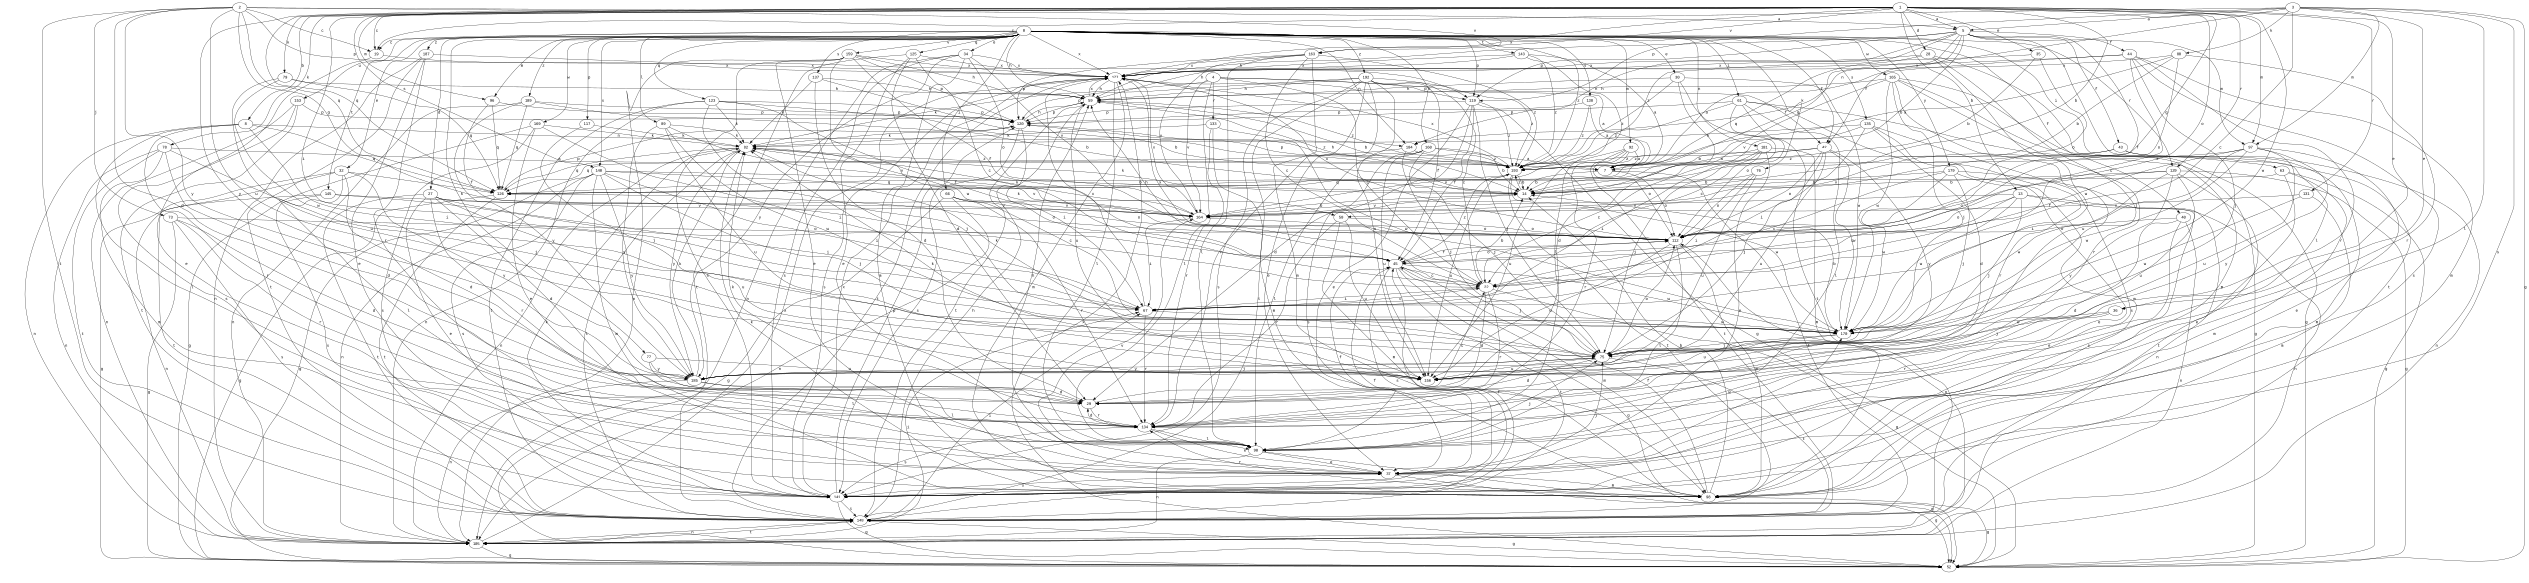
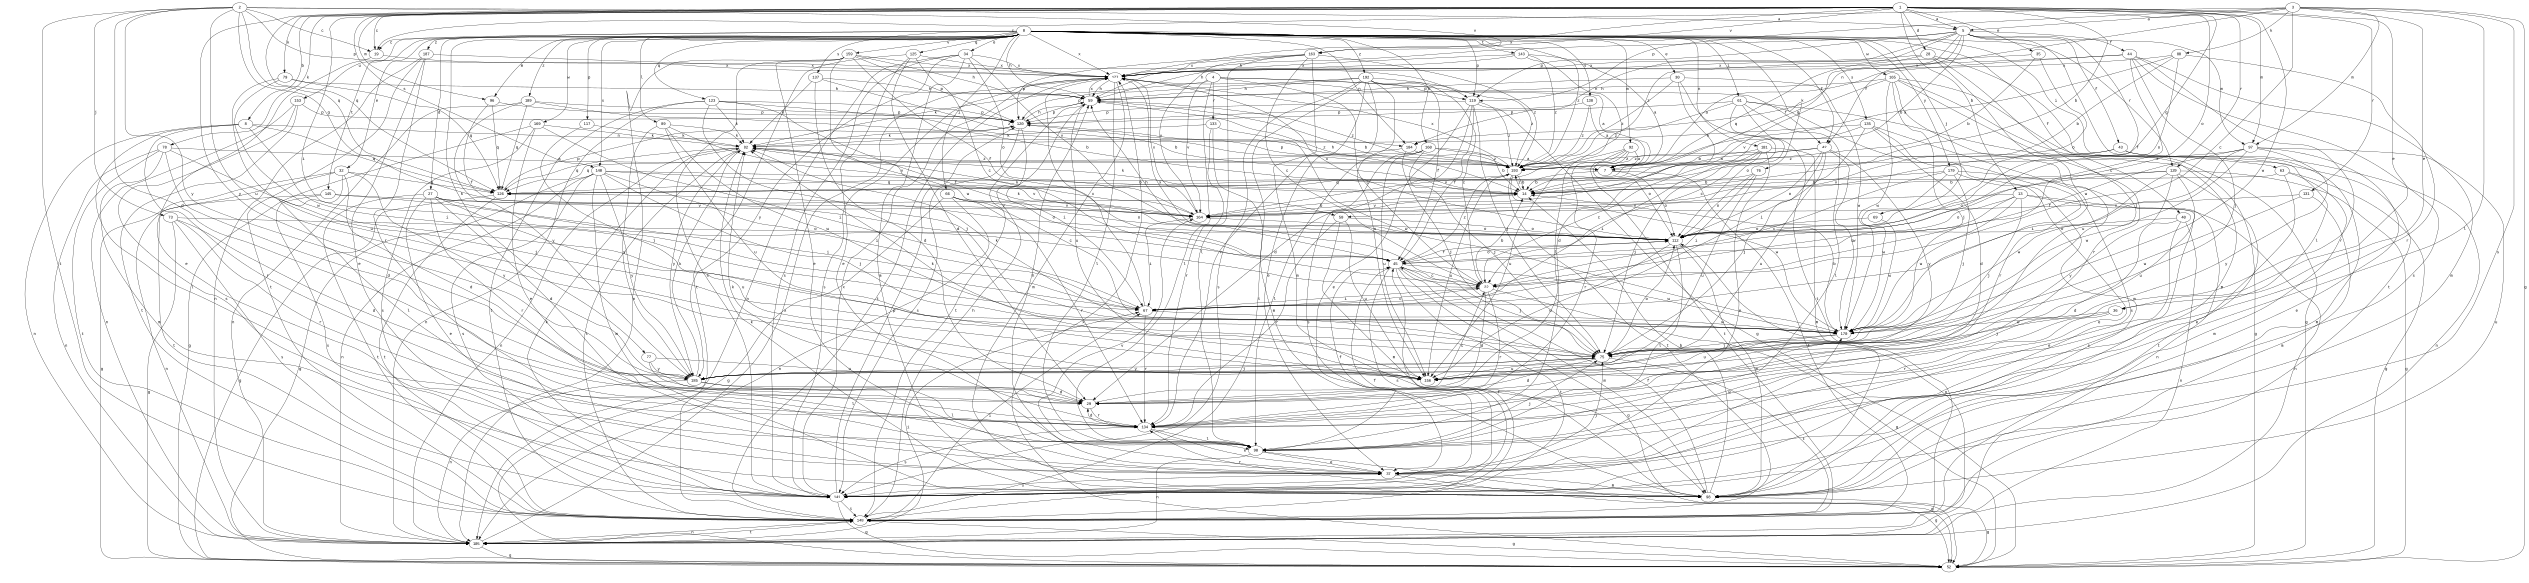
node "69": added
edge "97" -> "156": now "97" -> "98"
